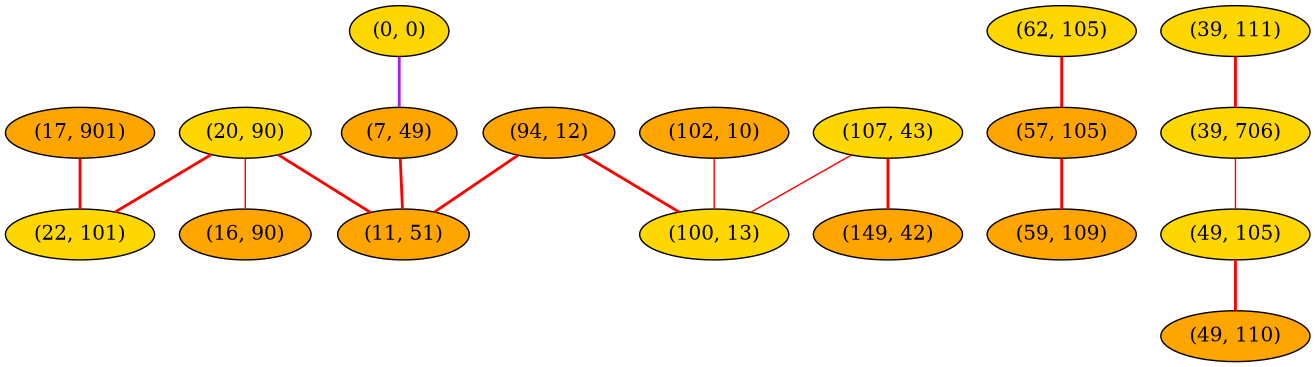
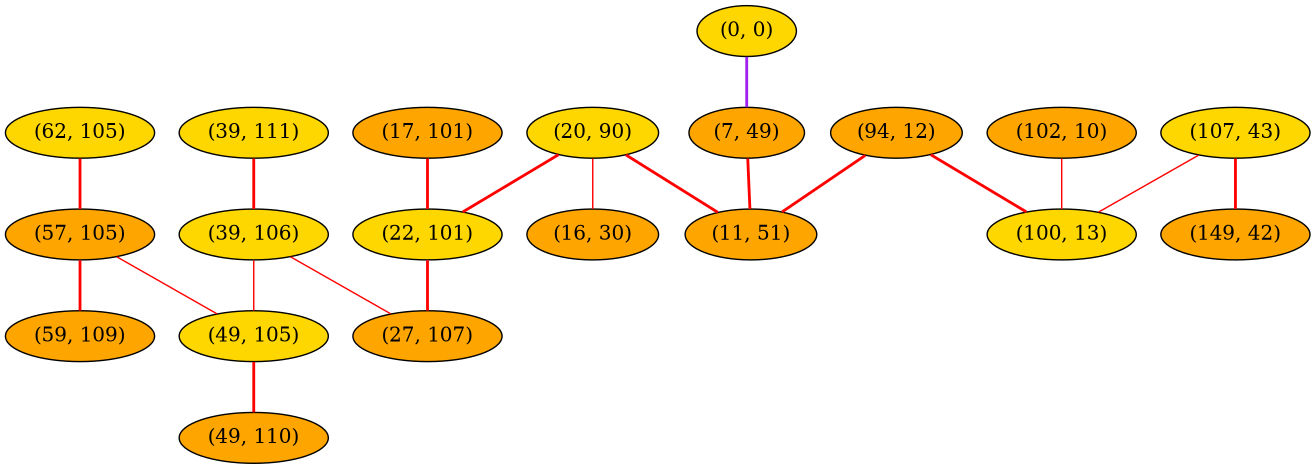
node "(17, 901)": label "(17, 901)" -> "(17, 101)"
node "(39, 706)": label "(39, 706)" -> "(39, 106)"
node "(16, 90)": label "(16, 90)" -> "(16, 30)"
edge "(57, 105)" -- "(49, 105)": added
node "(27, 107)": added
